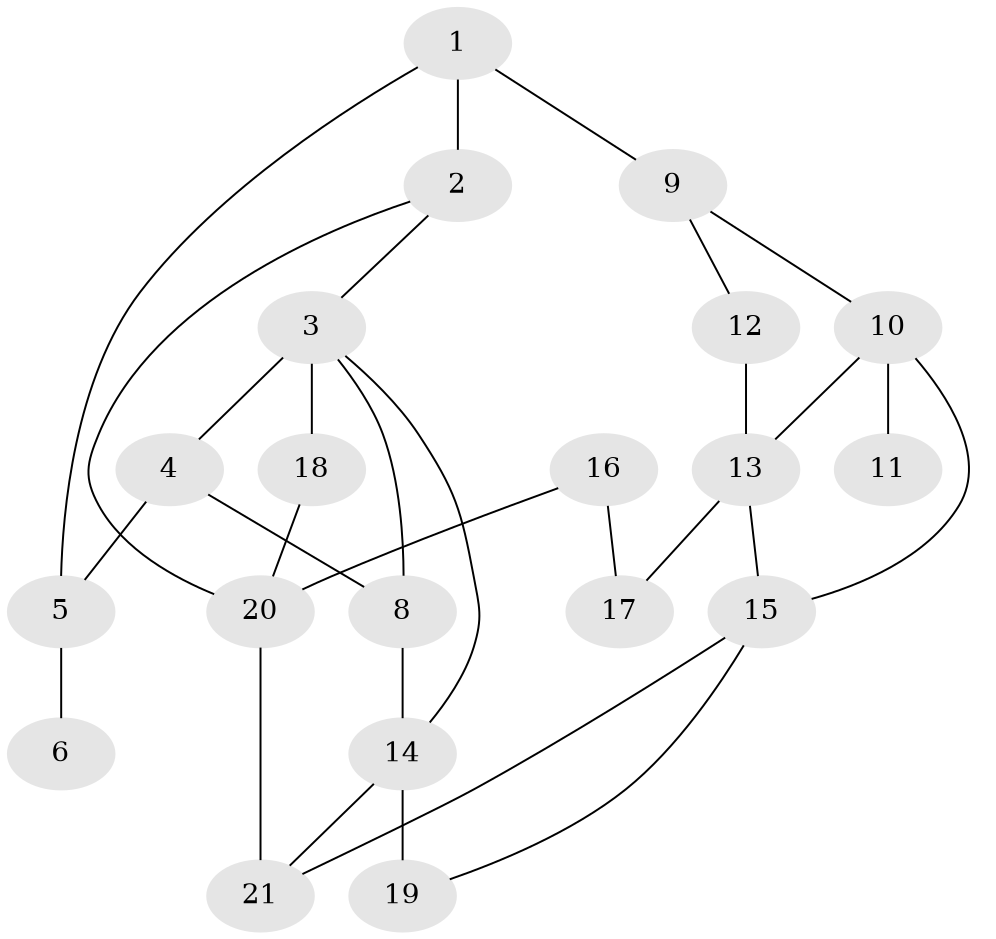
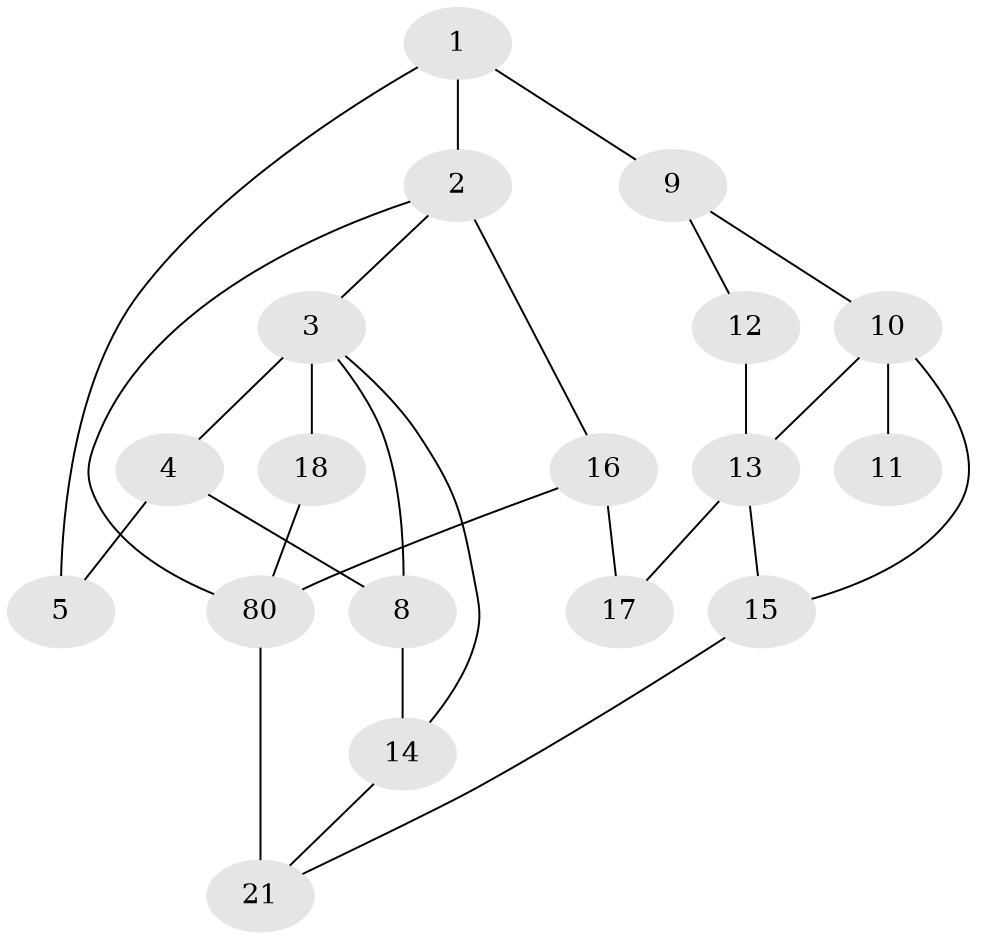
edge "2" -- "16": added
node "20": label "20" -> "80"
node "6": removed
node "19": removed
